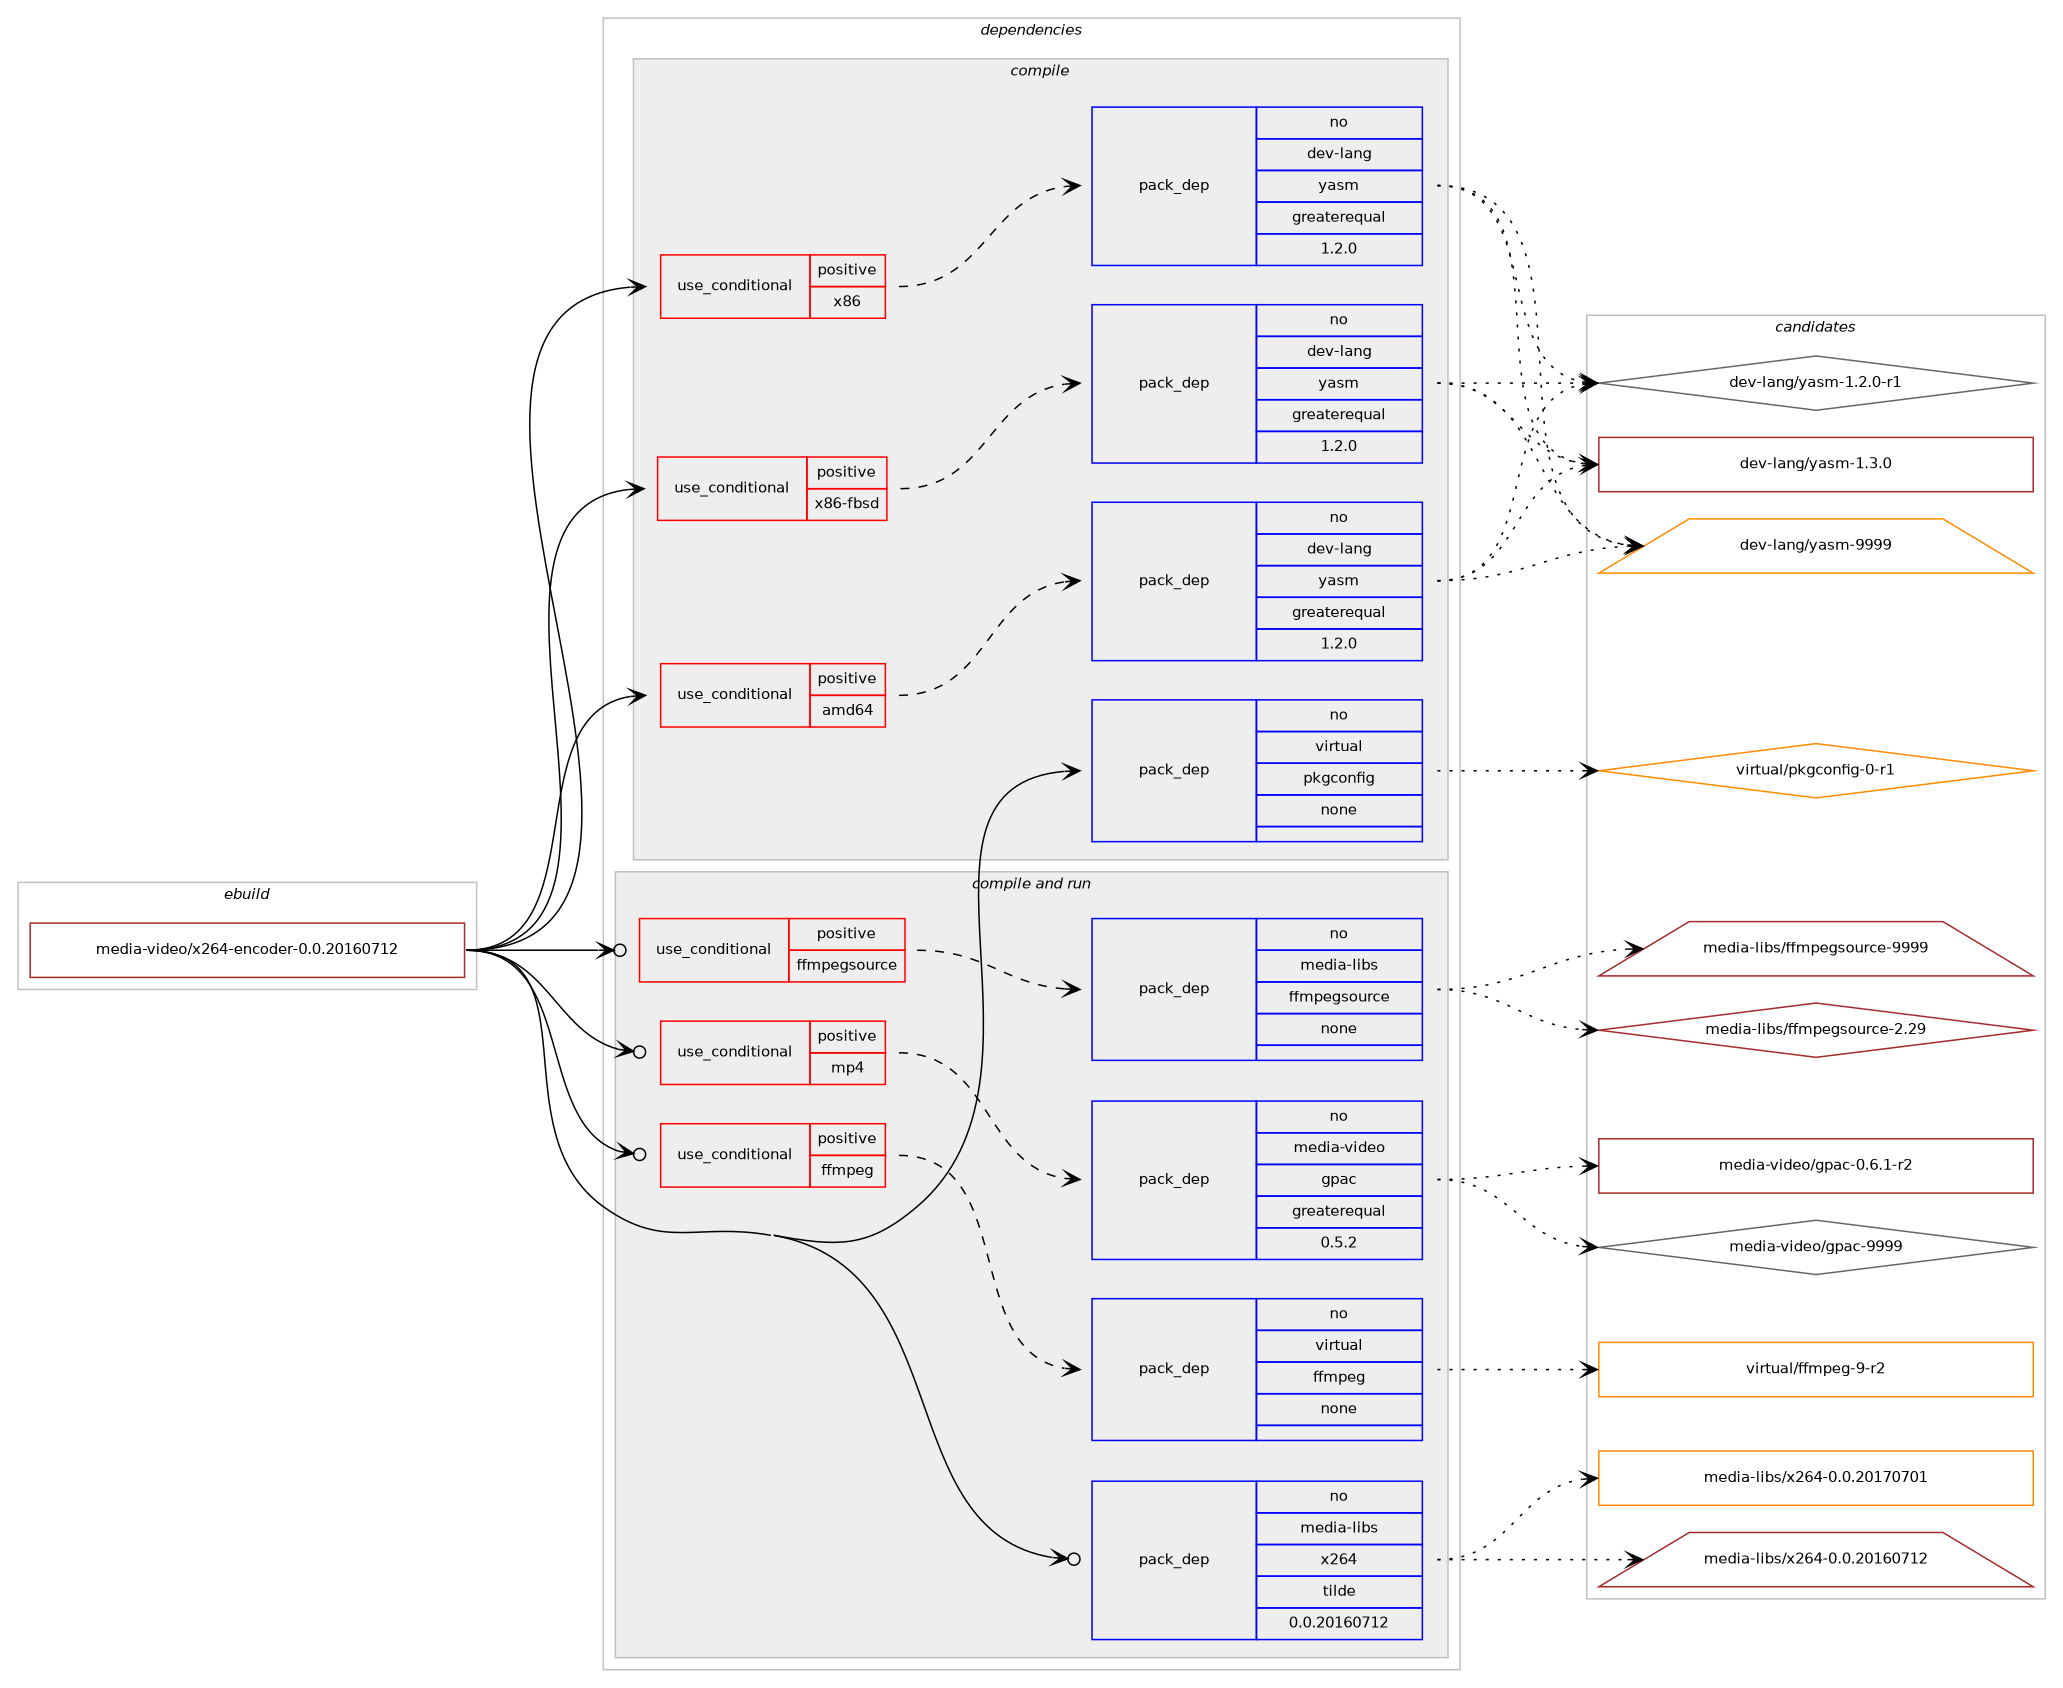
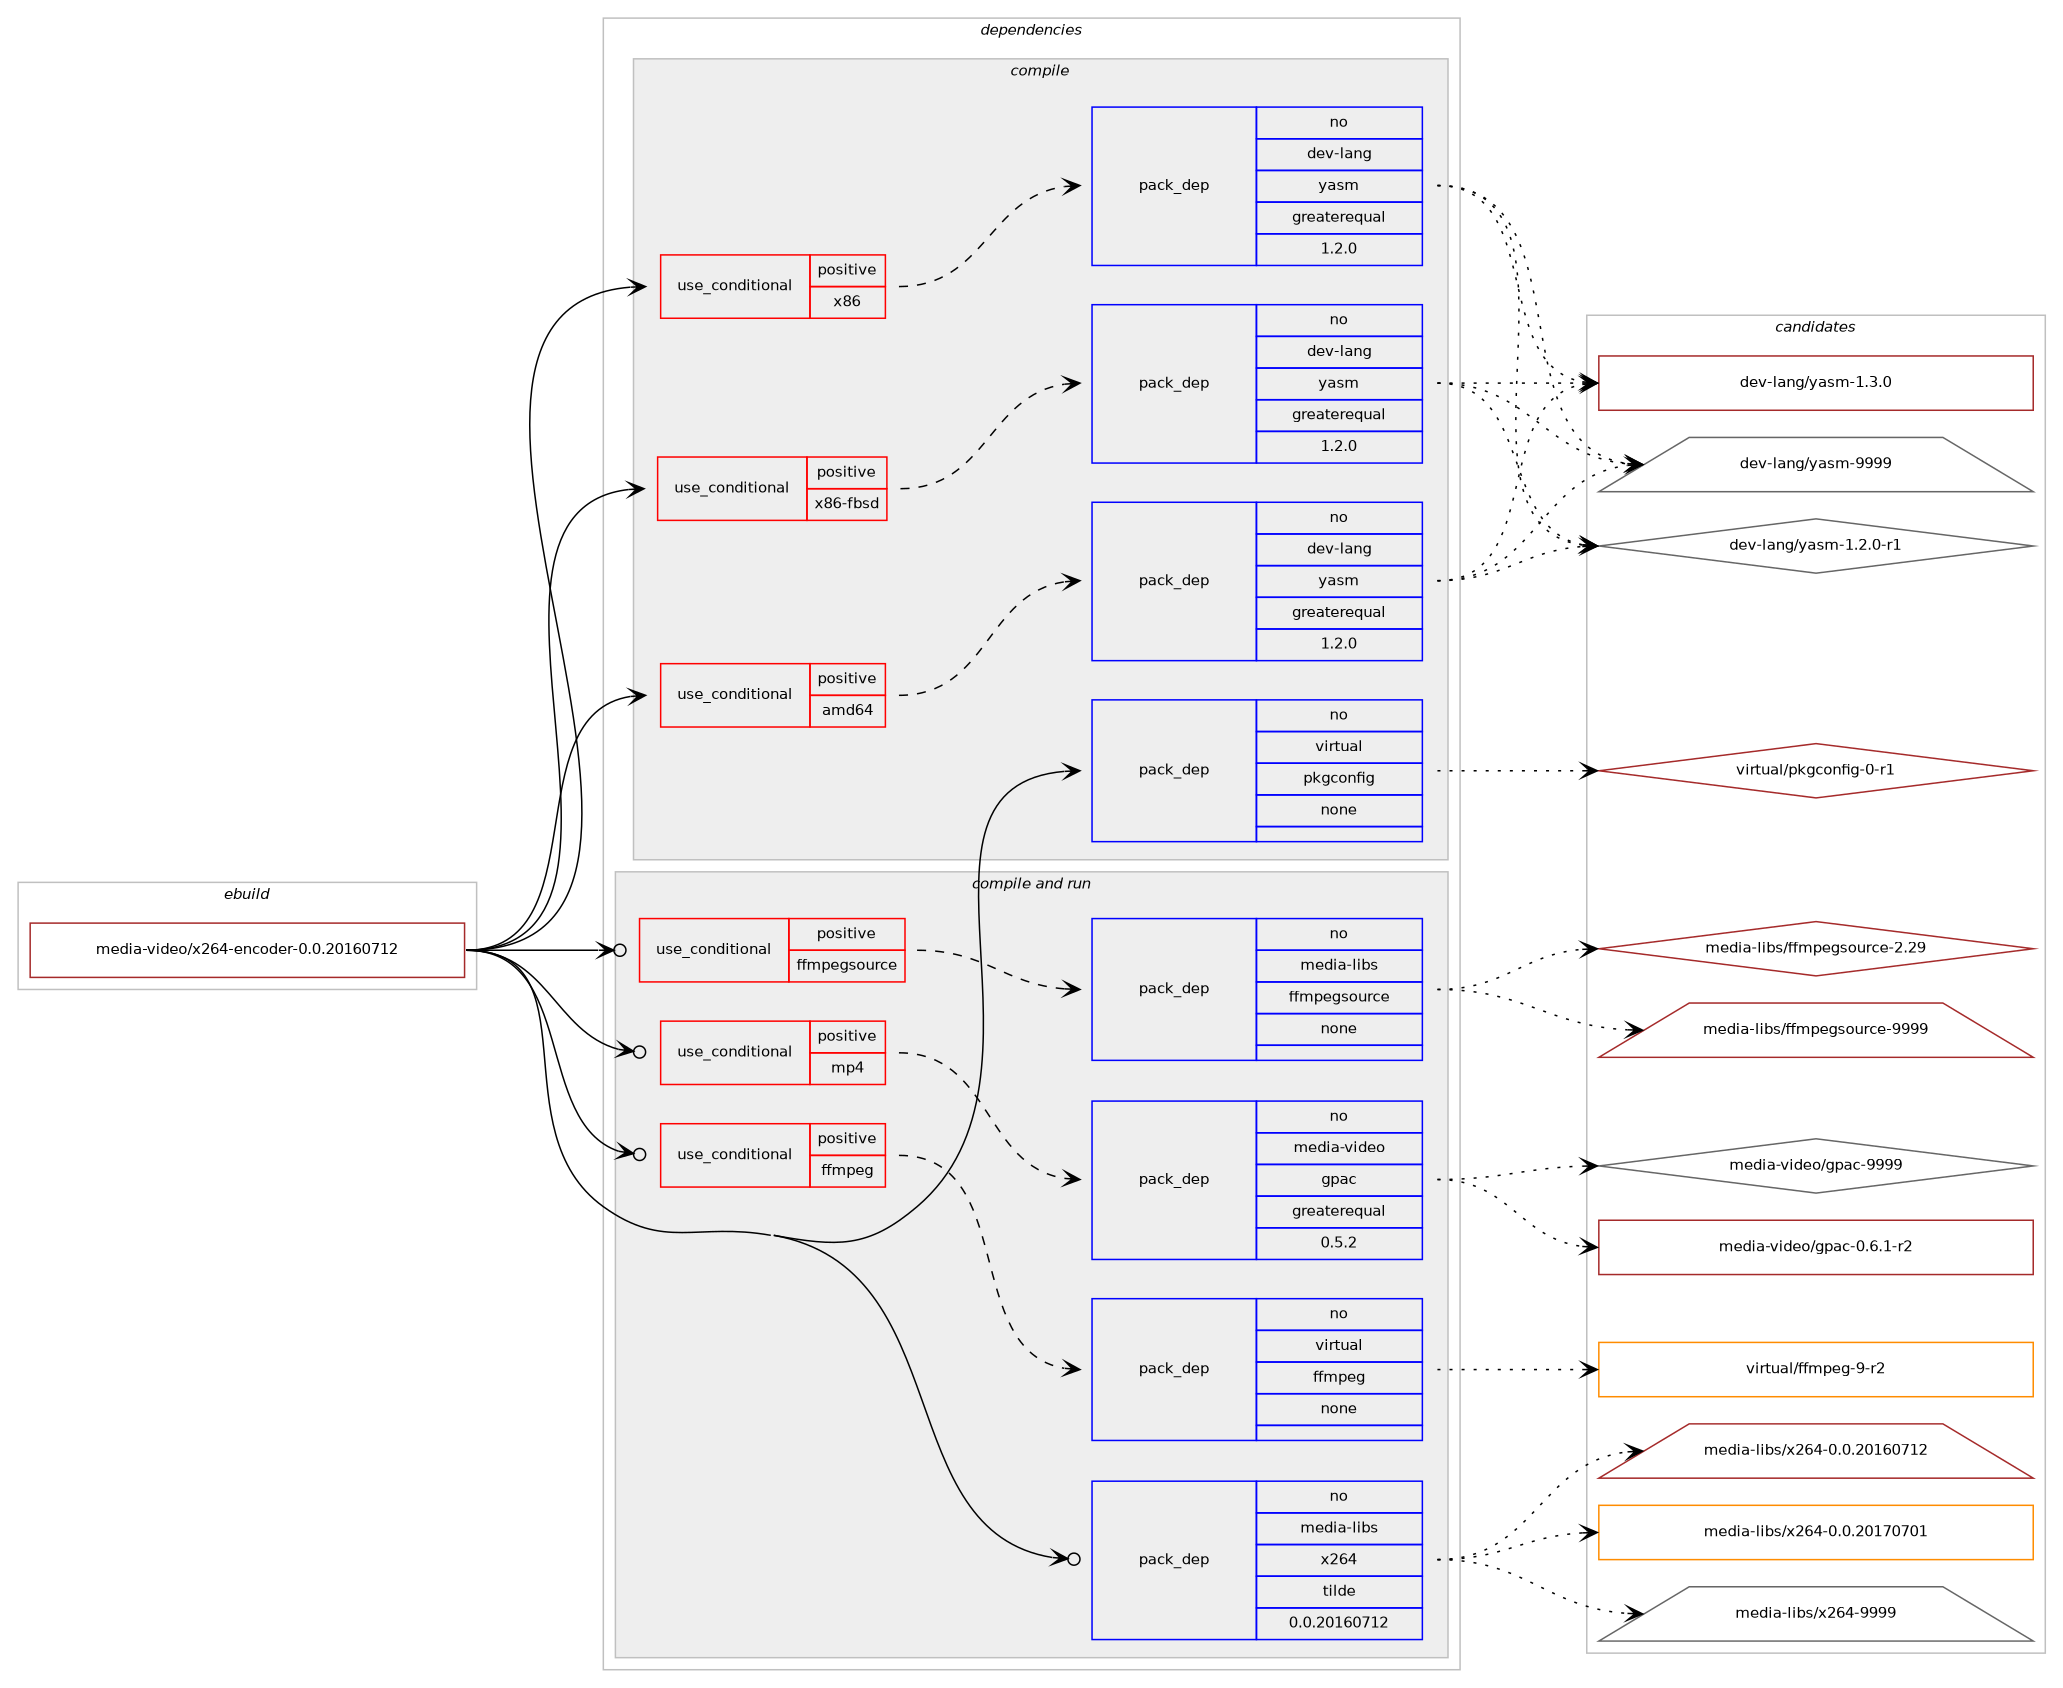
node "dev-lang/yasm-9999": color darkorange -> gray40
node "virtual/pkgconfig-0-r1": color darkorange -> brown
node "media-libs/x264-9999": added
